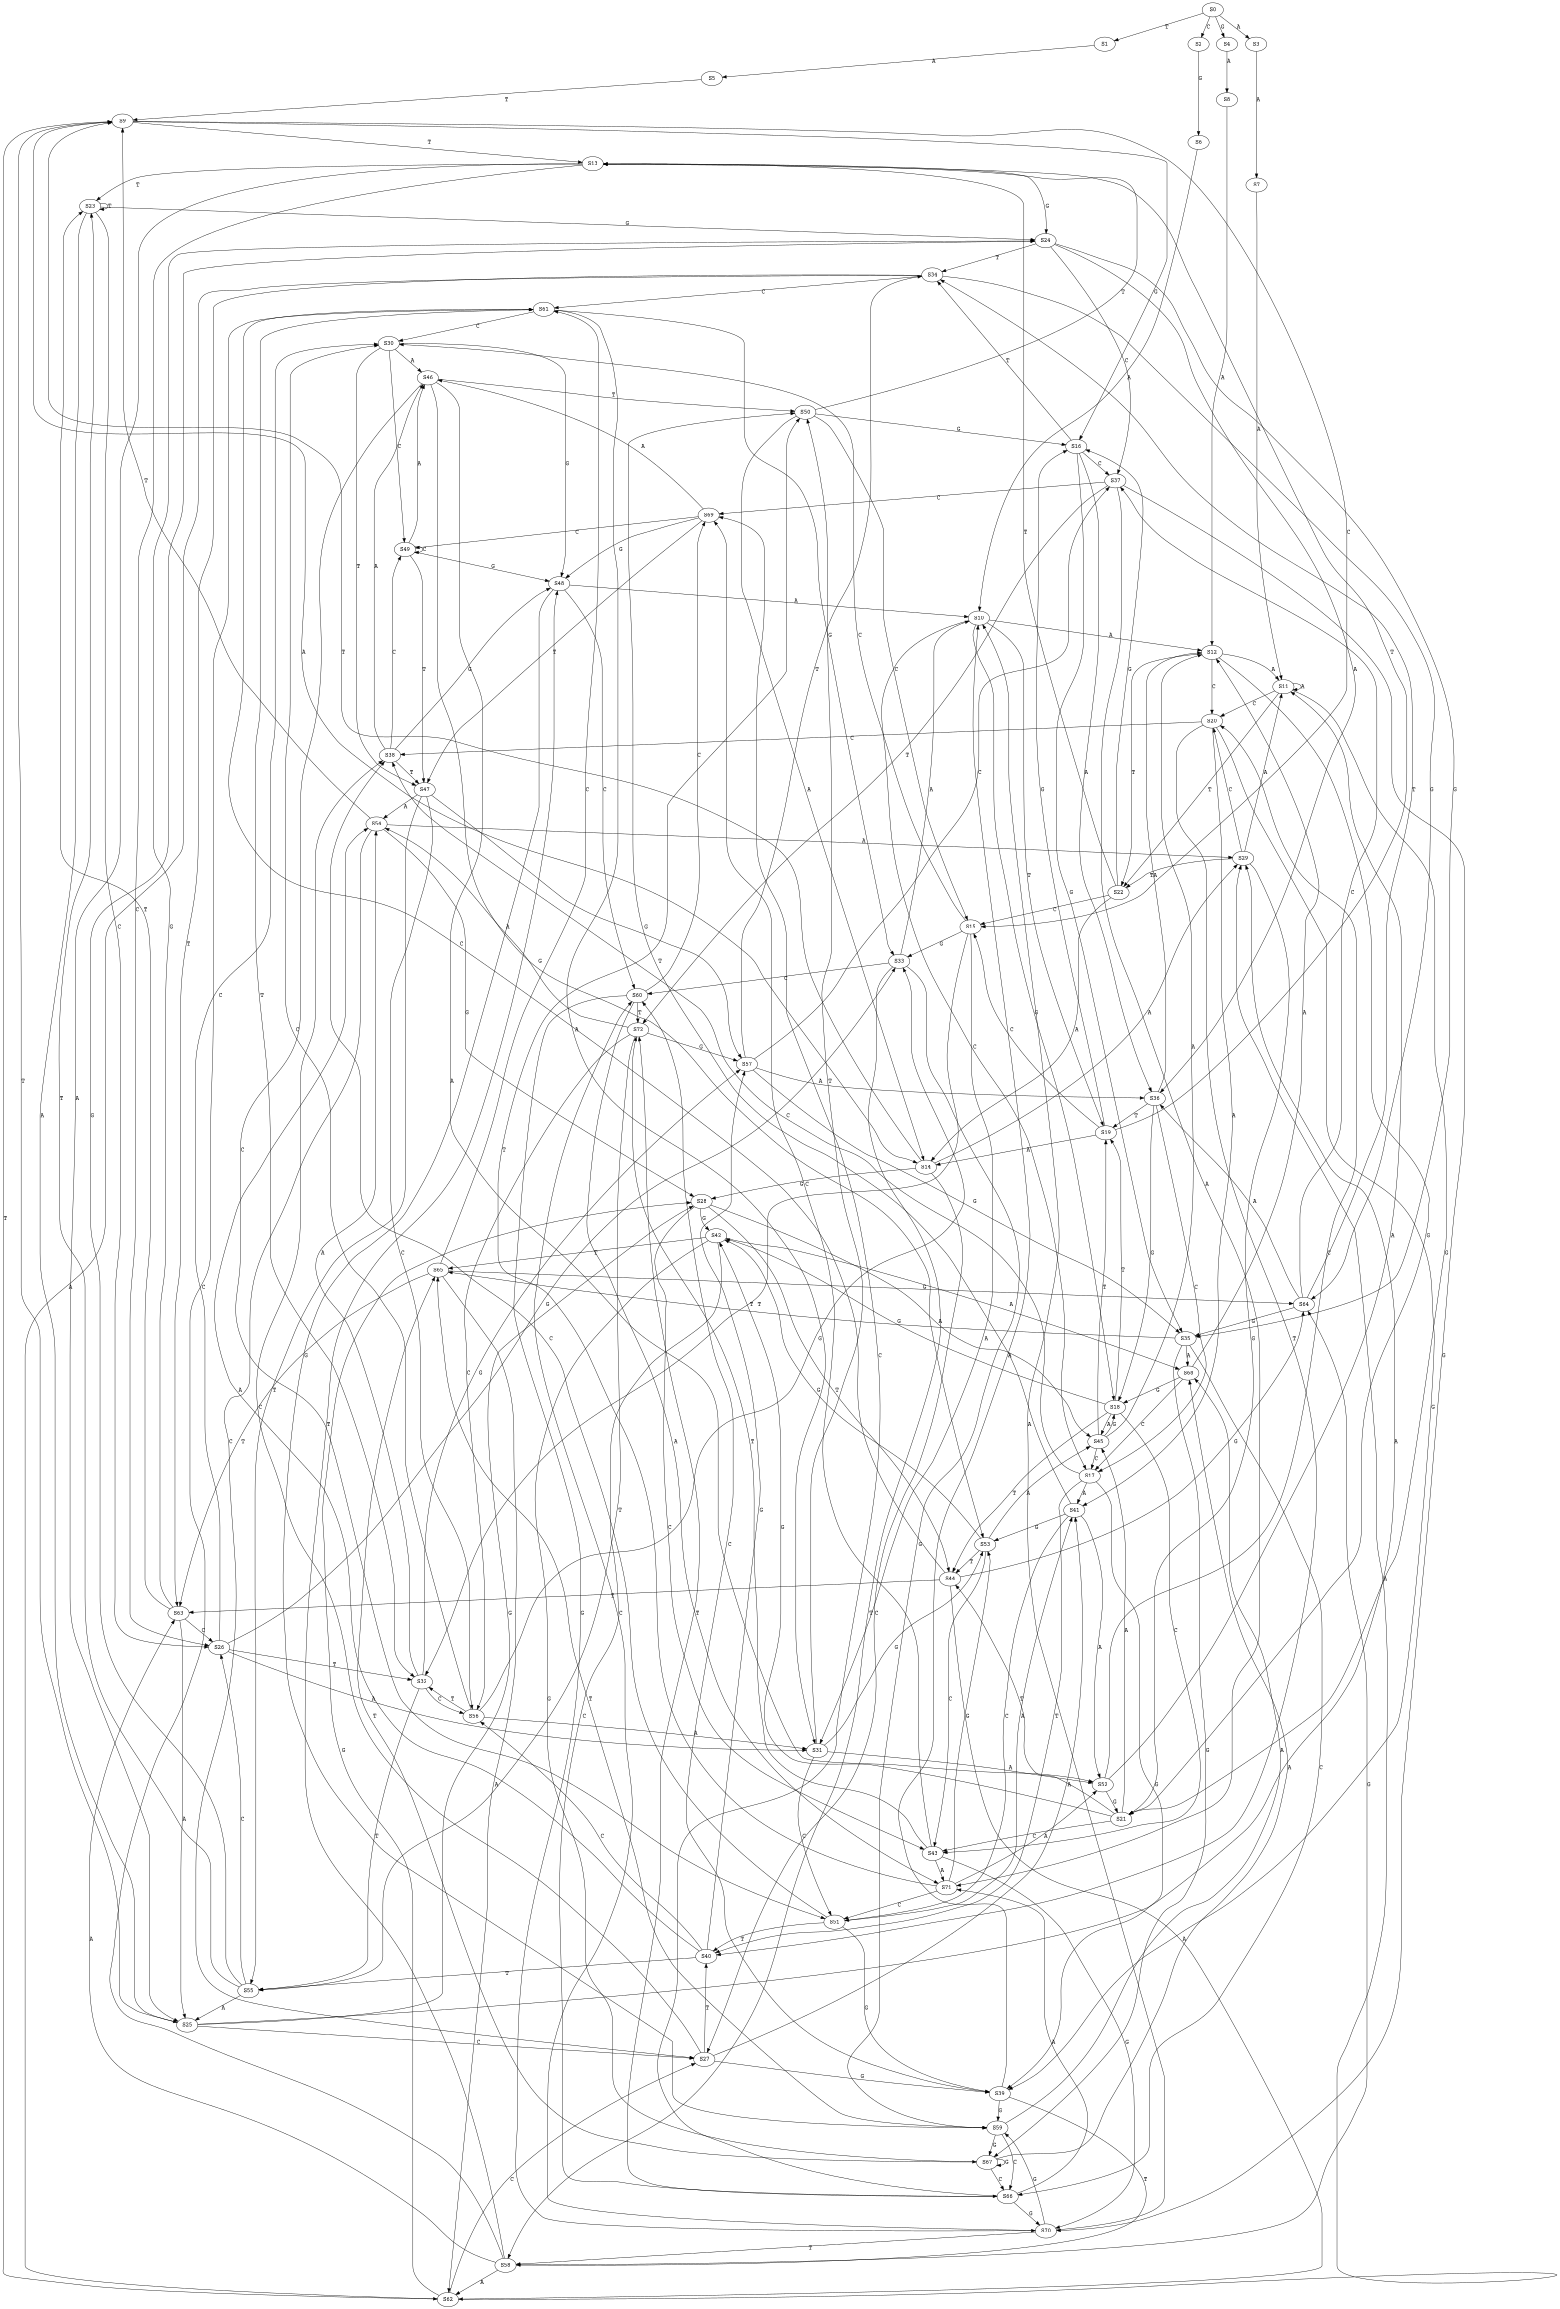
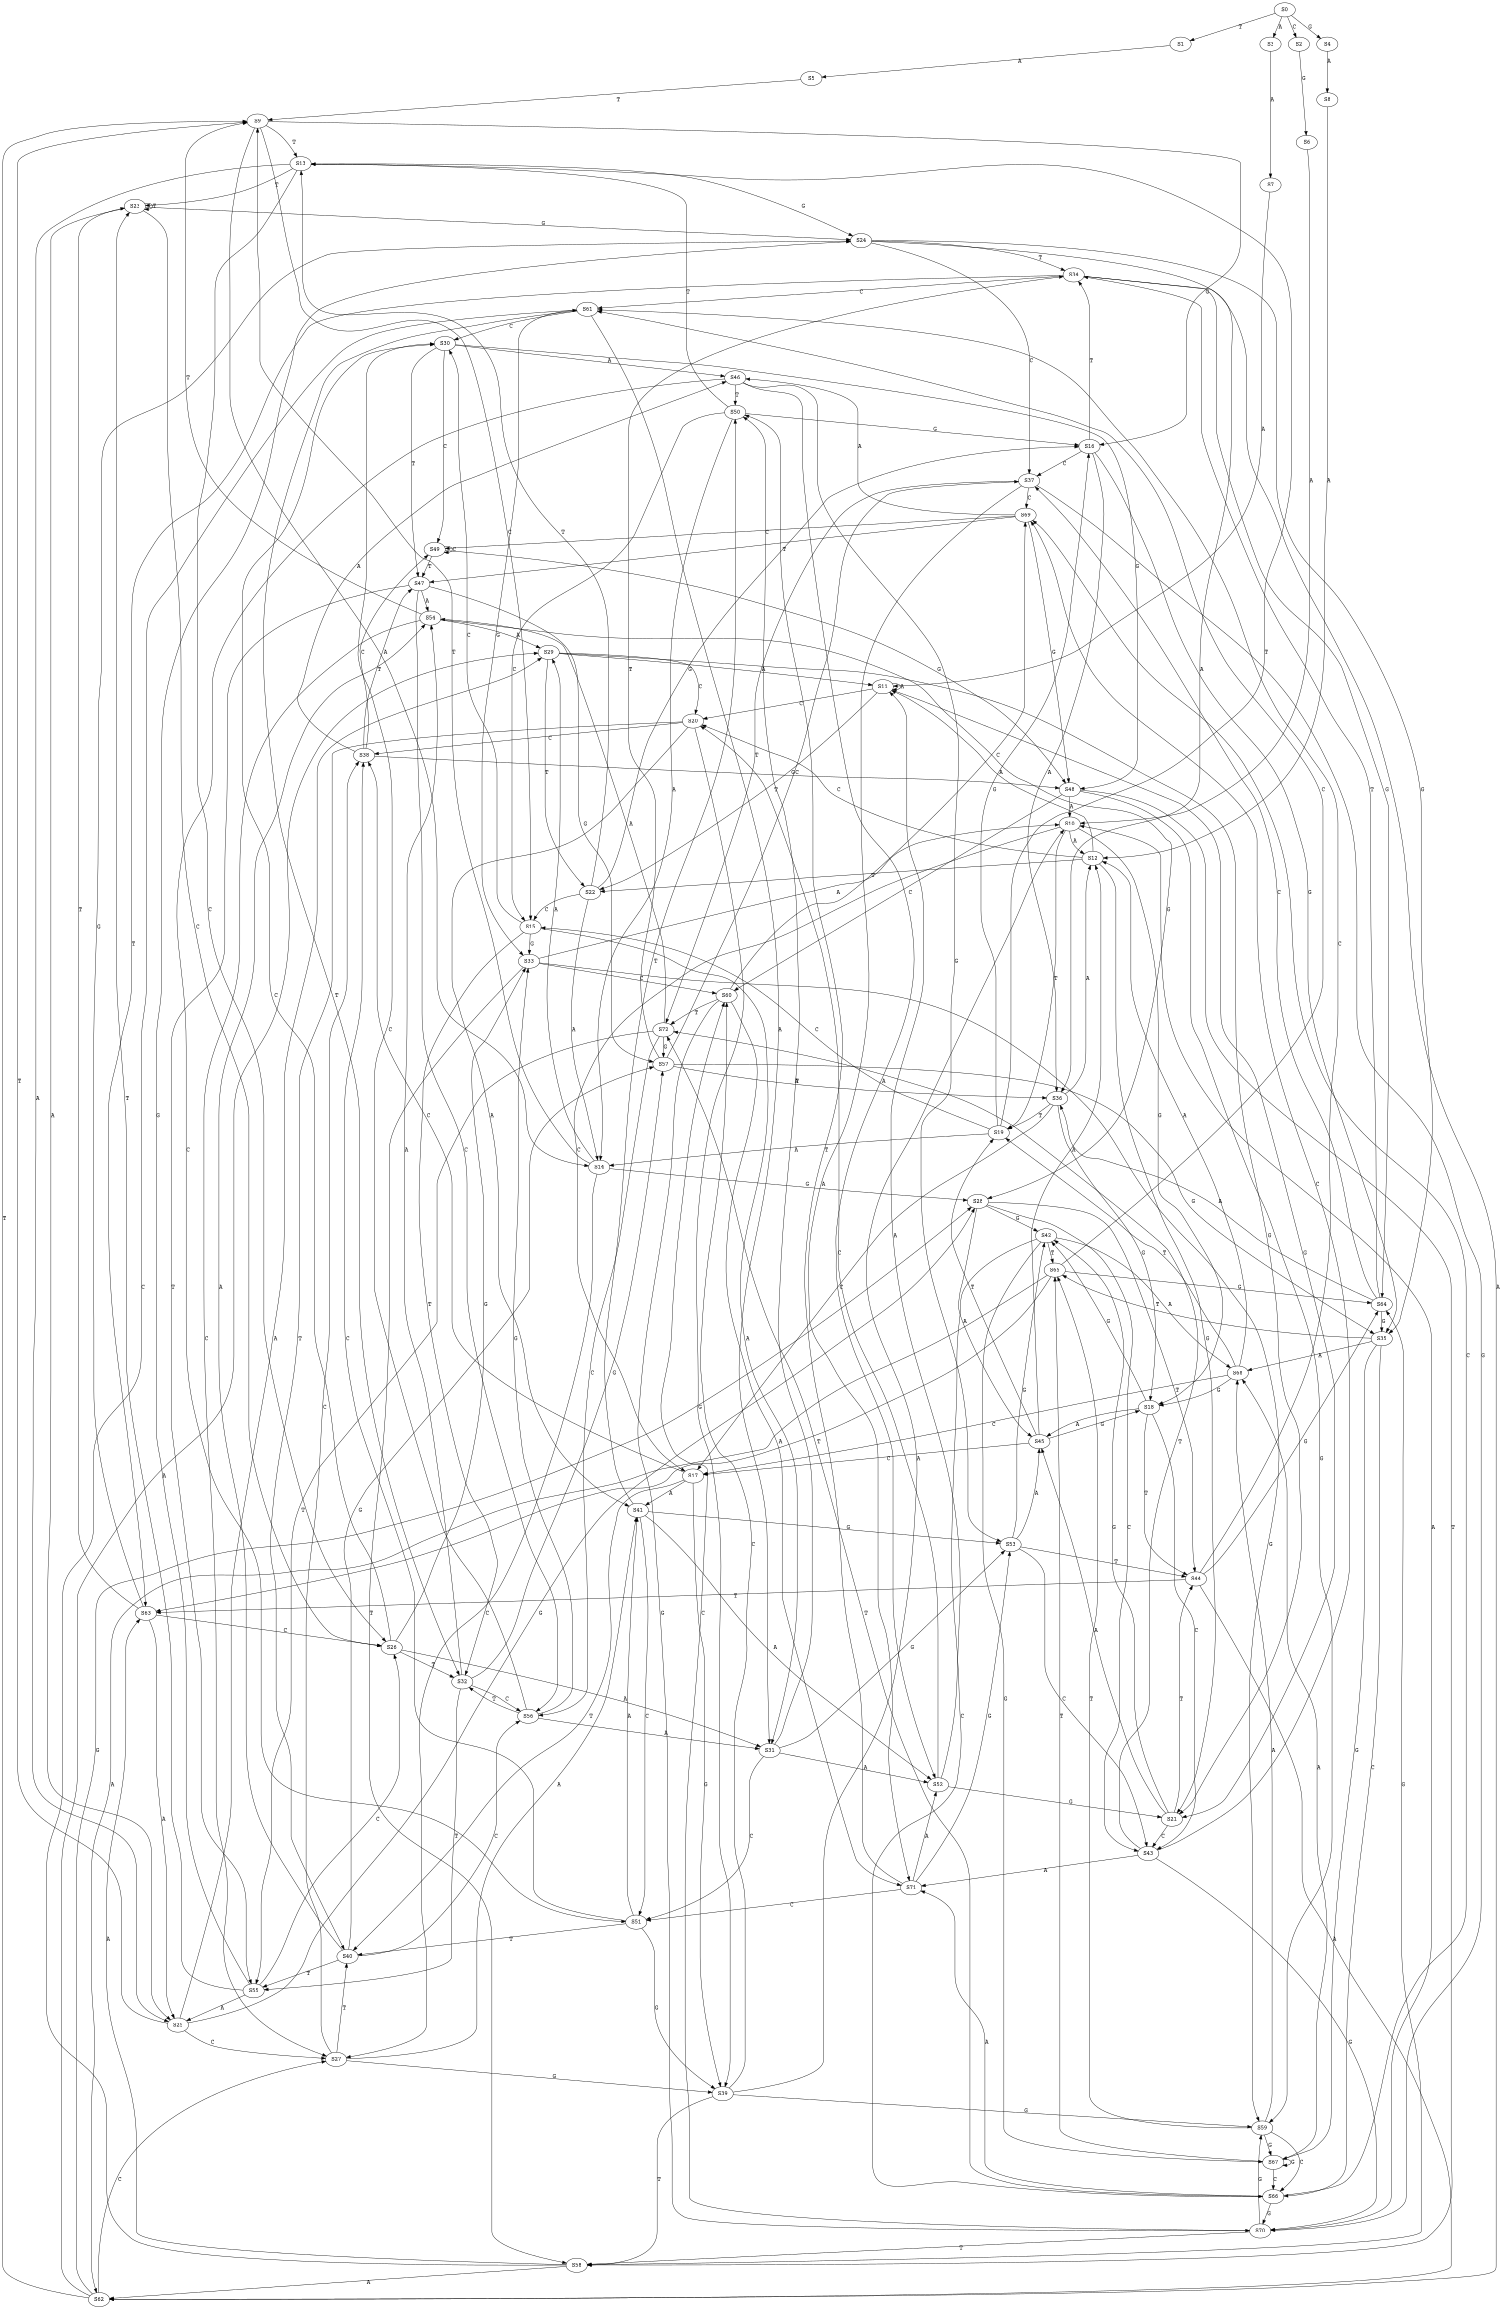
edge "S49" -> "S46": removed, label "A"
edge "S18" -> "S19": now "S68" -> "S19"
edge "S58" -> "S48": reversed
